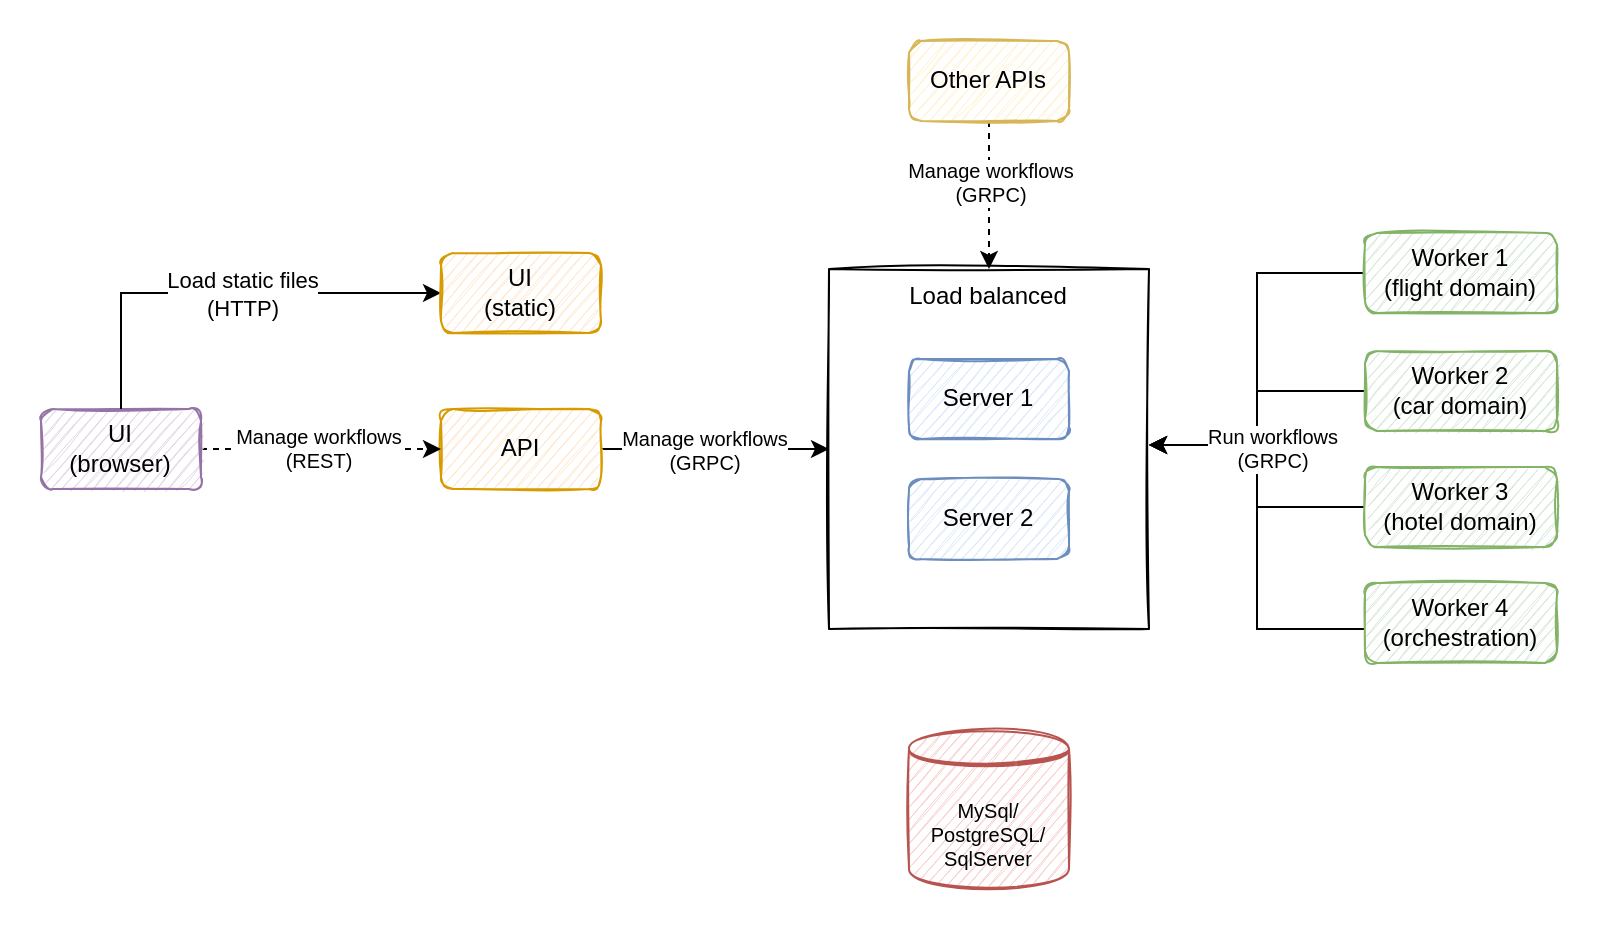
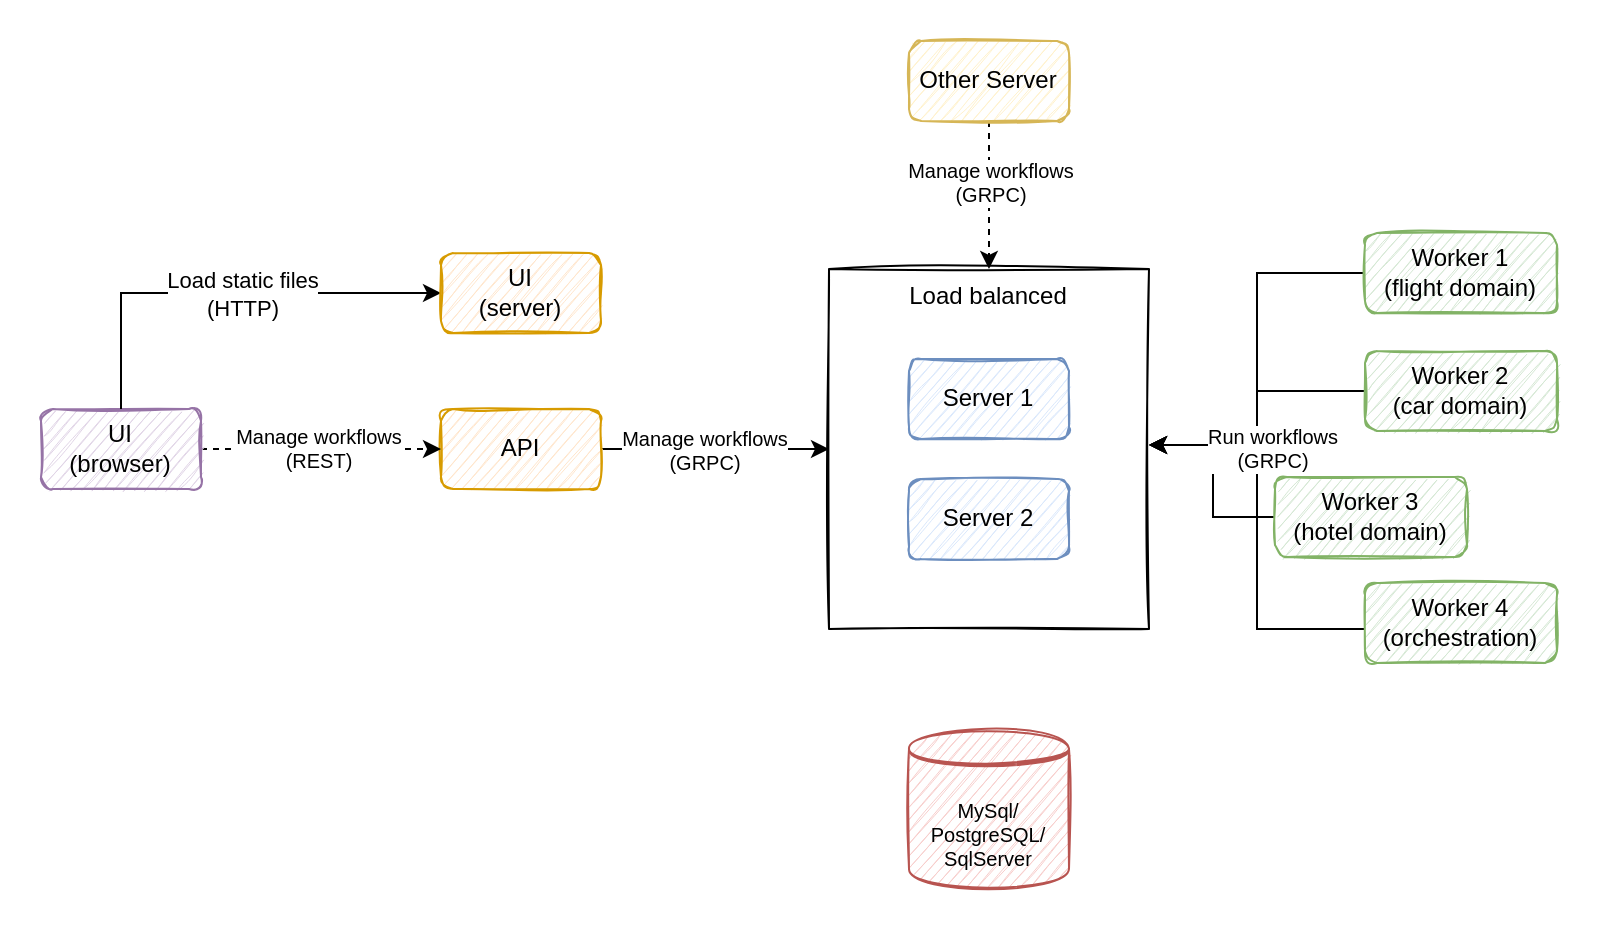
node "Other APIs": label "Other APIs" -> "Other Server"
node "UI (static)": label "UI (static)" -> "UI (server)"
node "Worker 3 (hotel domain)": moved (1461, 507) -> (1371, 517)
